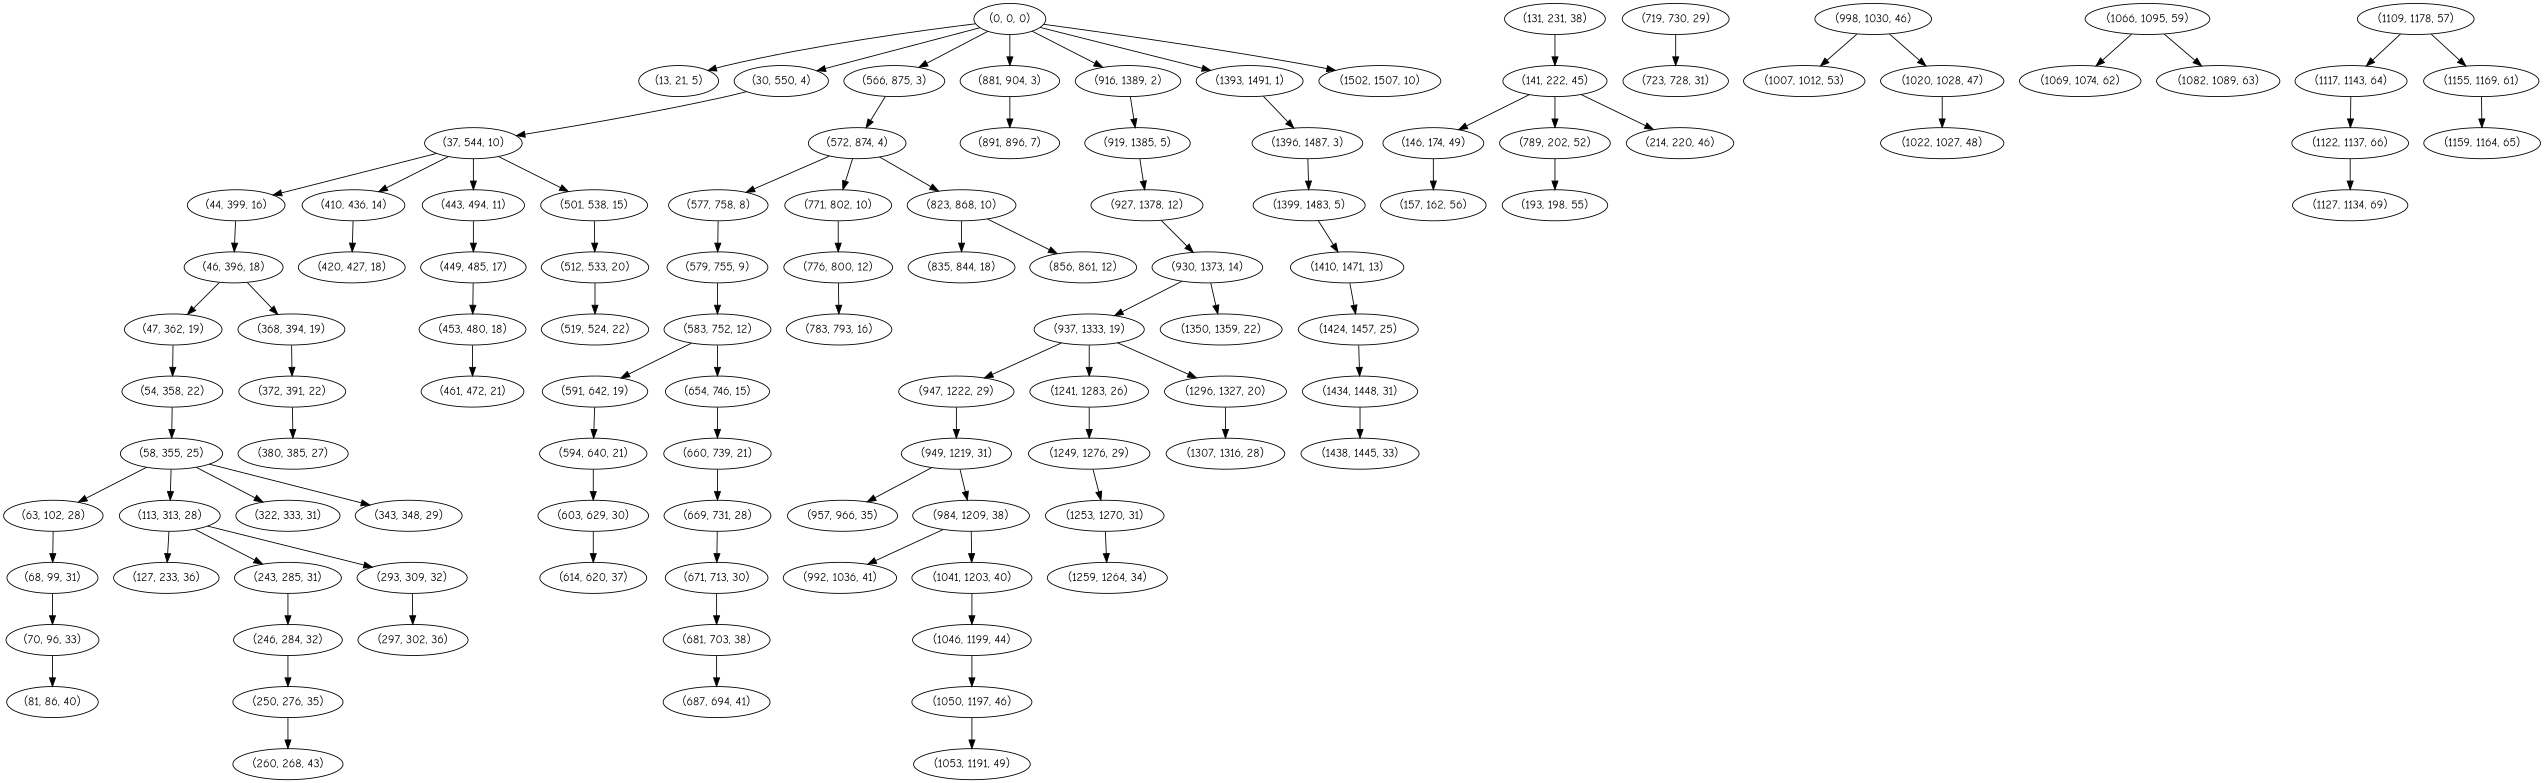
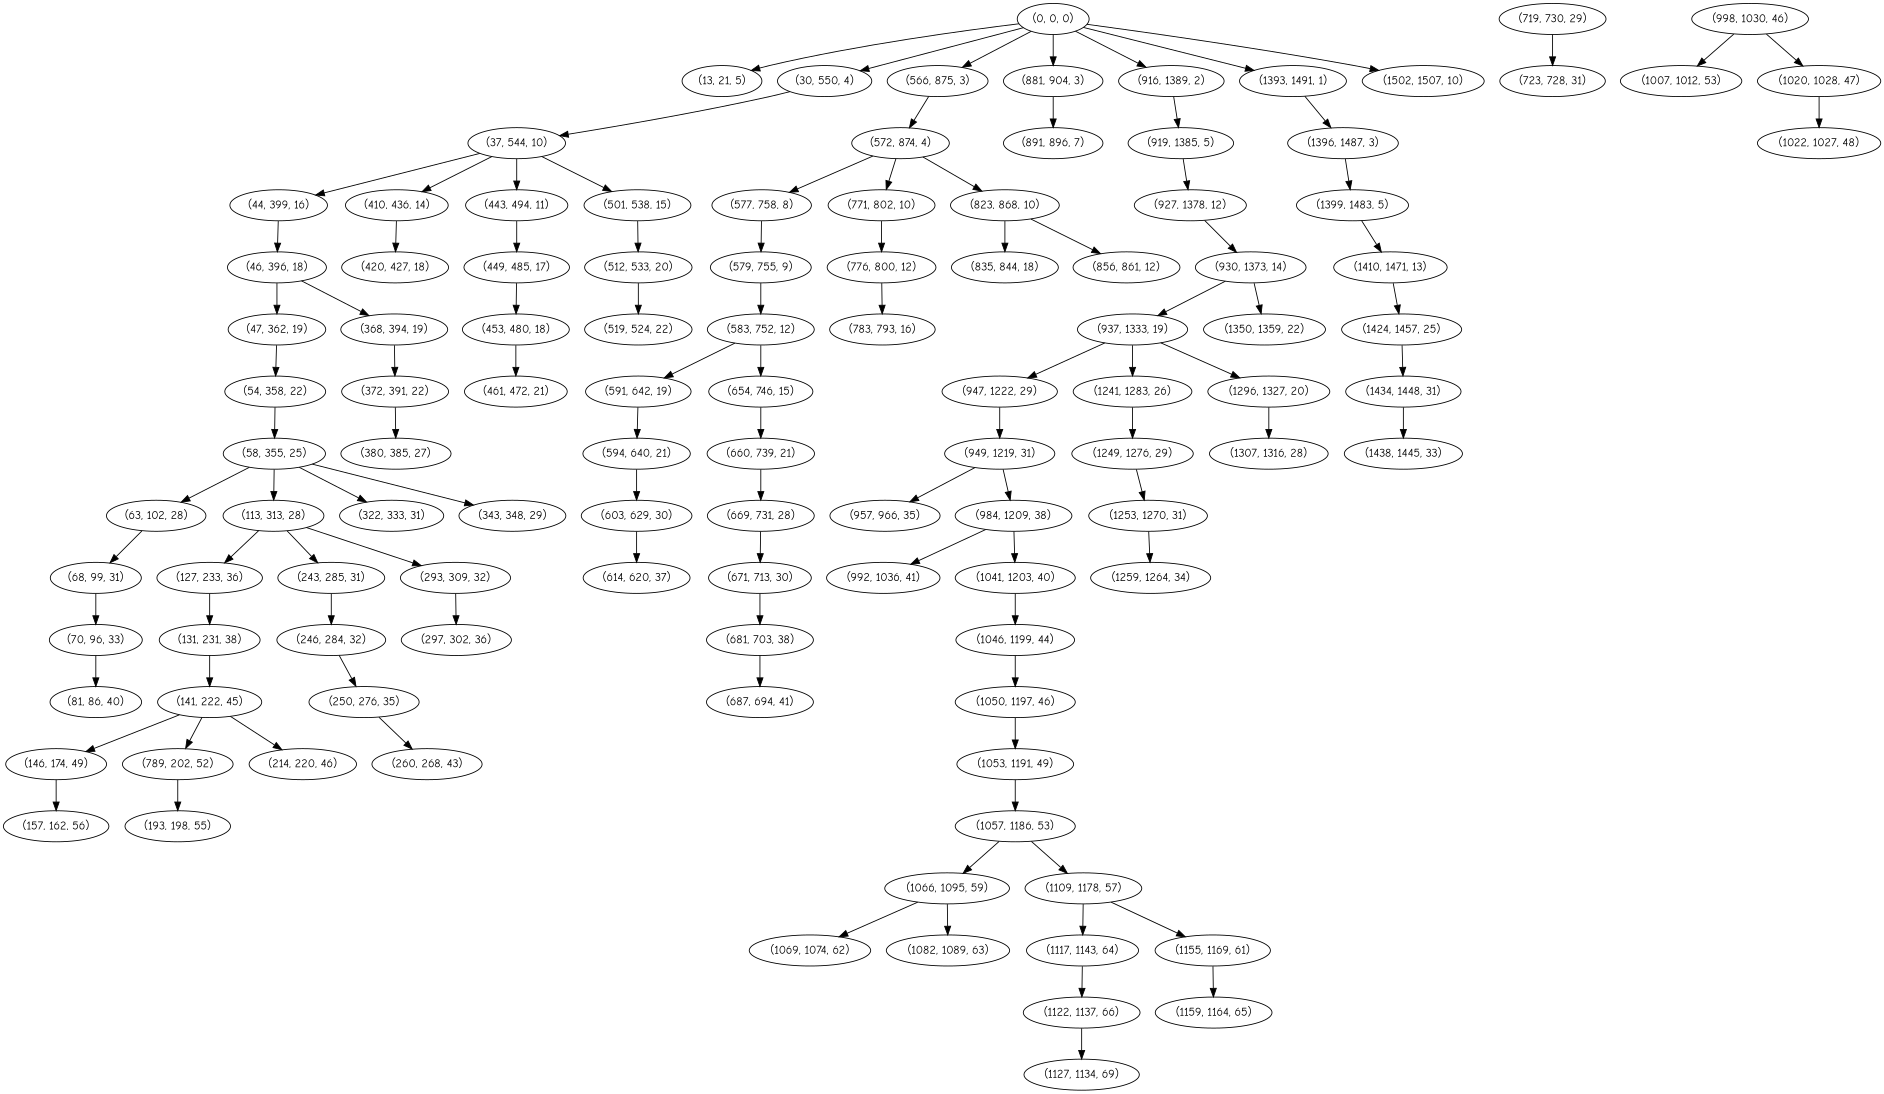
edge "(127, 233, 36)" -> "(131, 231, 38)": added
node "(1057, 1186, 53)": added
